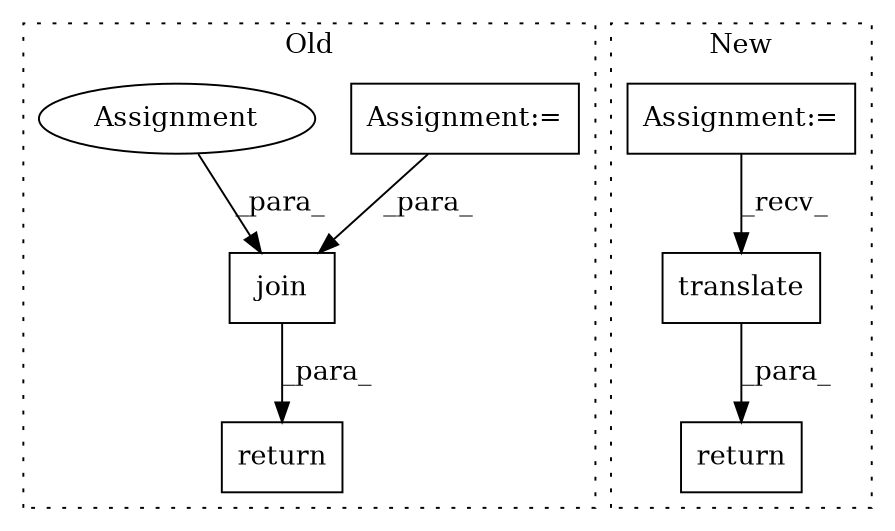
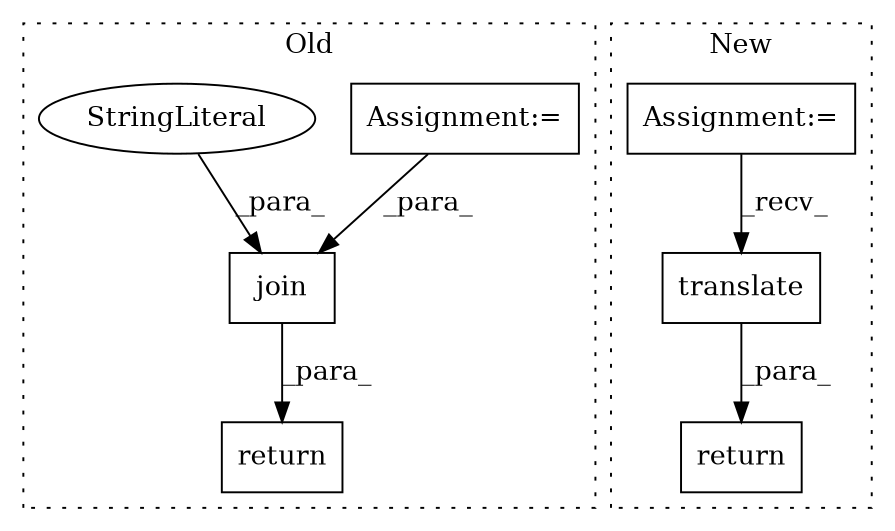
node "Assignment": label "Assignment" -> "StringLiteral"
